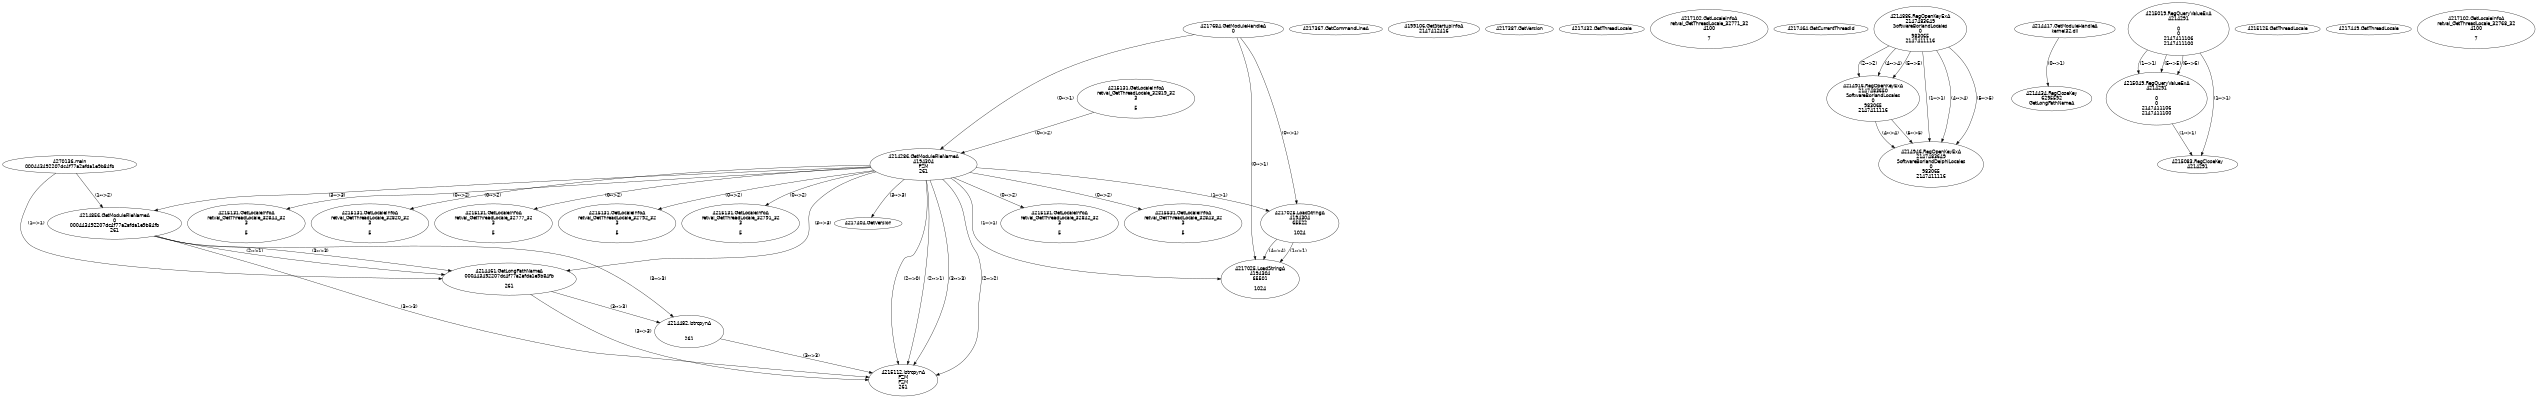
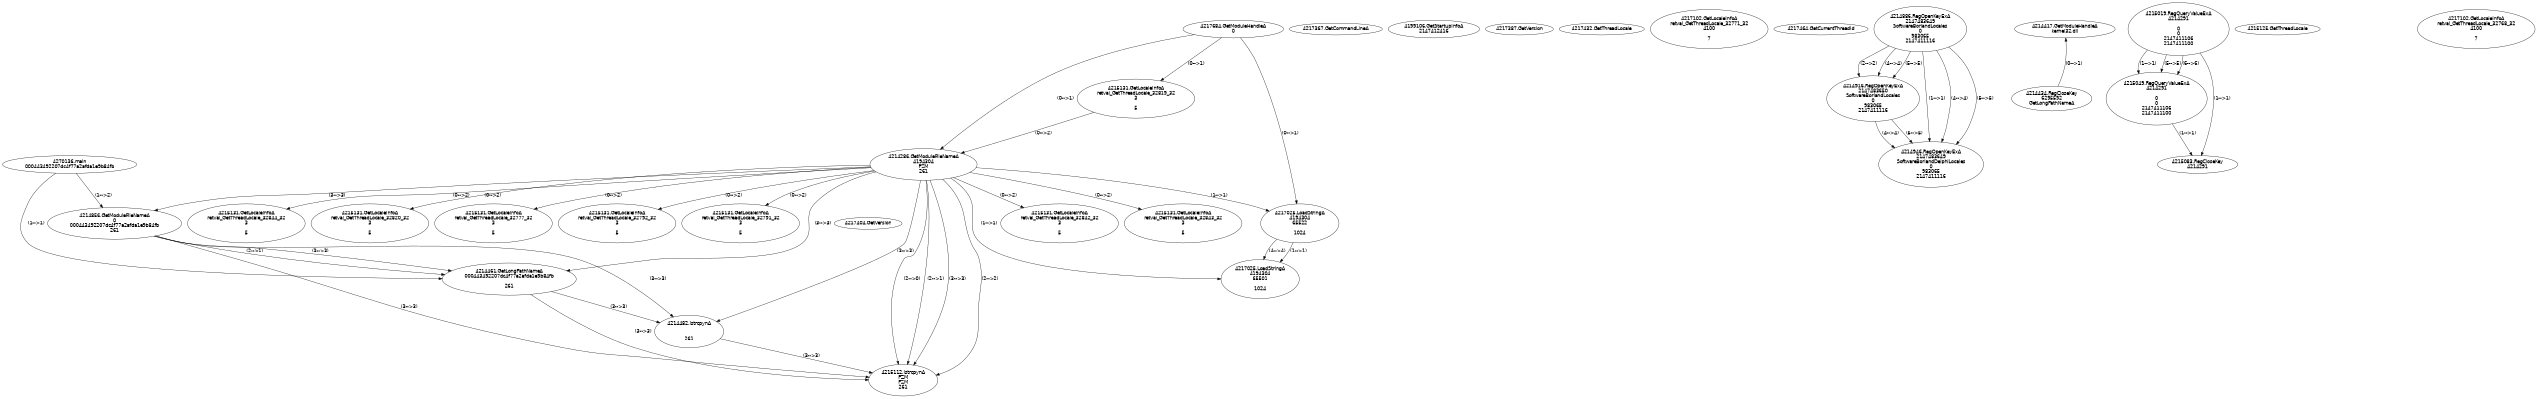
node "4217449.GetThreadLocale": removed
edge "4214417.GetModuleHandleA kernel32.dll" -> "4214434.RegCloseKey 6295592 GetLongPathNameA": reversed
edge "4217684.GetModuleHandleA 0" -> "4217025.LoadStringA 4194304 65501 1024": now "4217684.GetModuleHandleA 0" -> "4215131.GetLocaleInfoA retval_GetThreadLocale_32819_32 3 5"
edge "4214286.GetModuleFileNameA 4194304 PZM 261" -> "4217404.GetVersion": now "4214286.GetModuleFileNameA 4194304 PZM 261" -> "4214482.lstrcpynA 261"
node "4215531.GetLocaleInfoA retval_GetThreadLocale_32843_32 3 5": label "4215531.GetLocaleInfoA retval_GetThreadLocale_32843_32 3 5" -> "4215131.GetLocaleInfoA retval_GetThreadLocale_32843_32 3 5"
